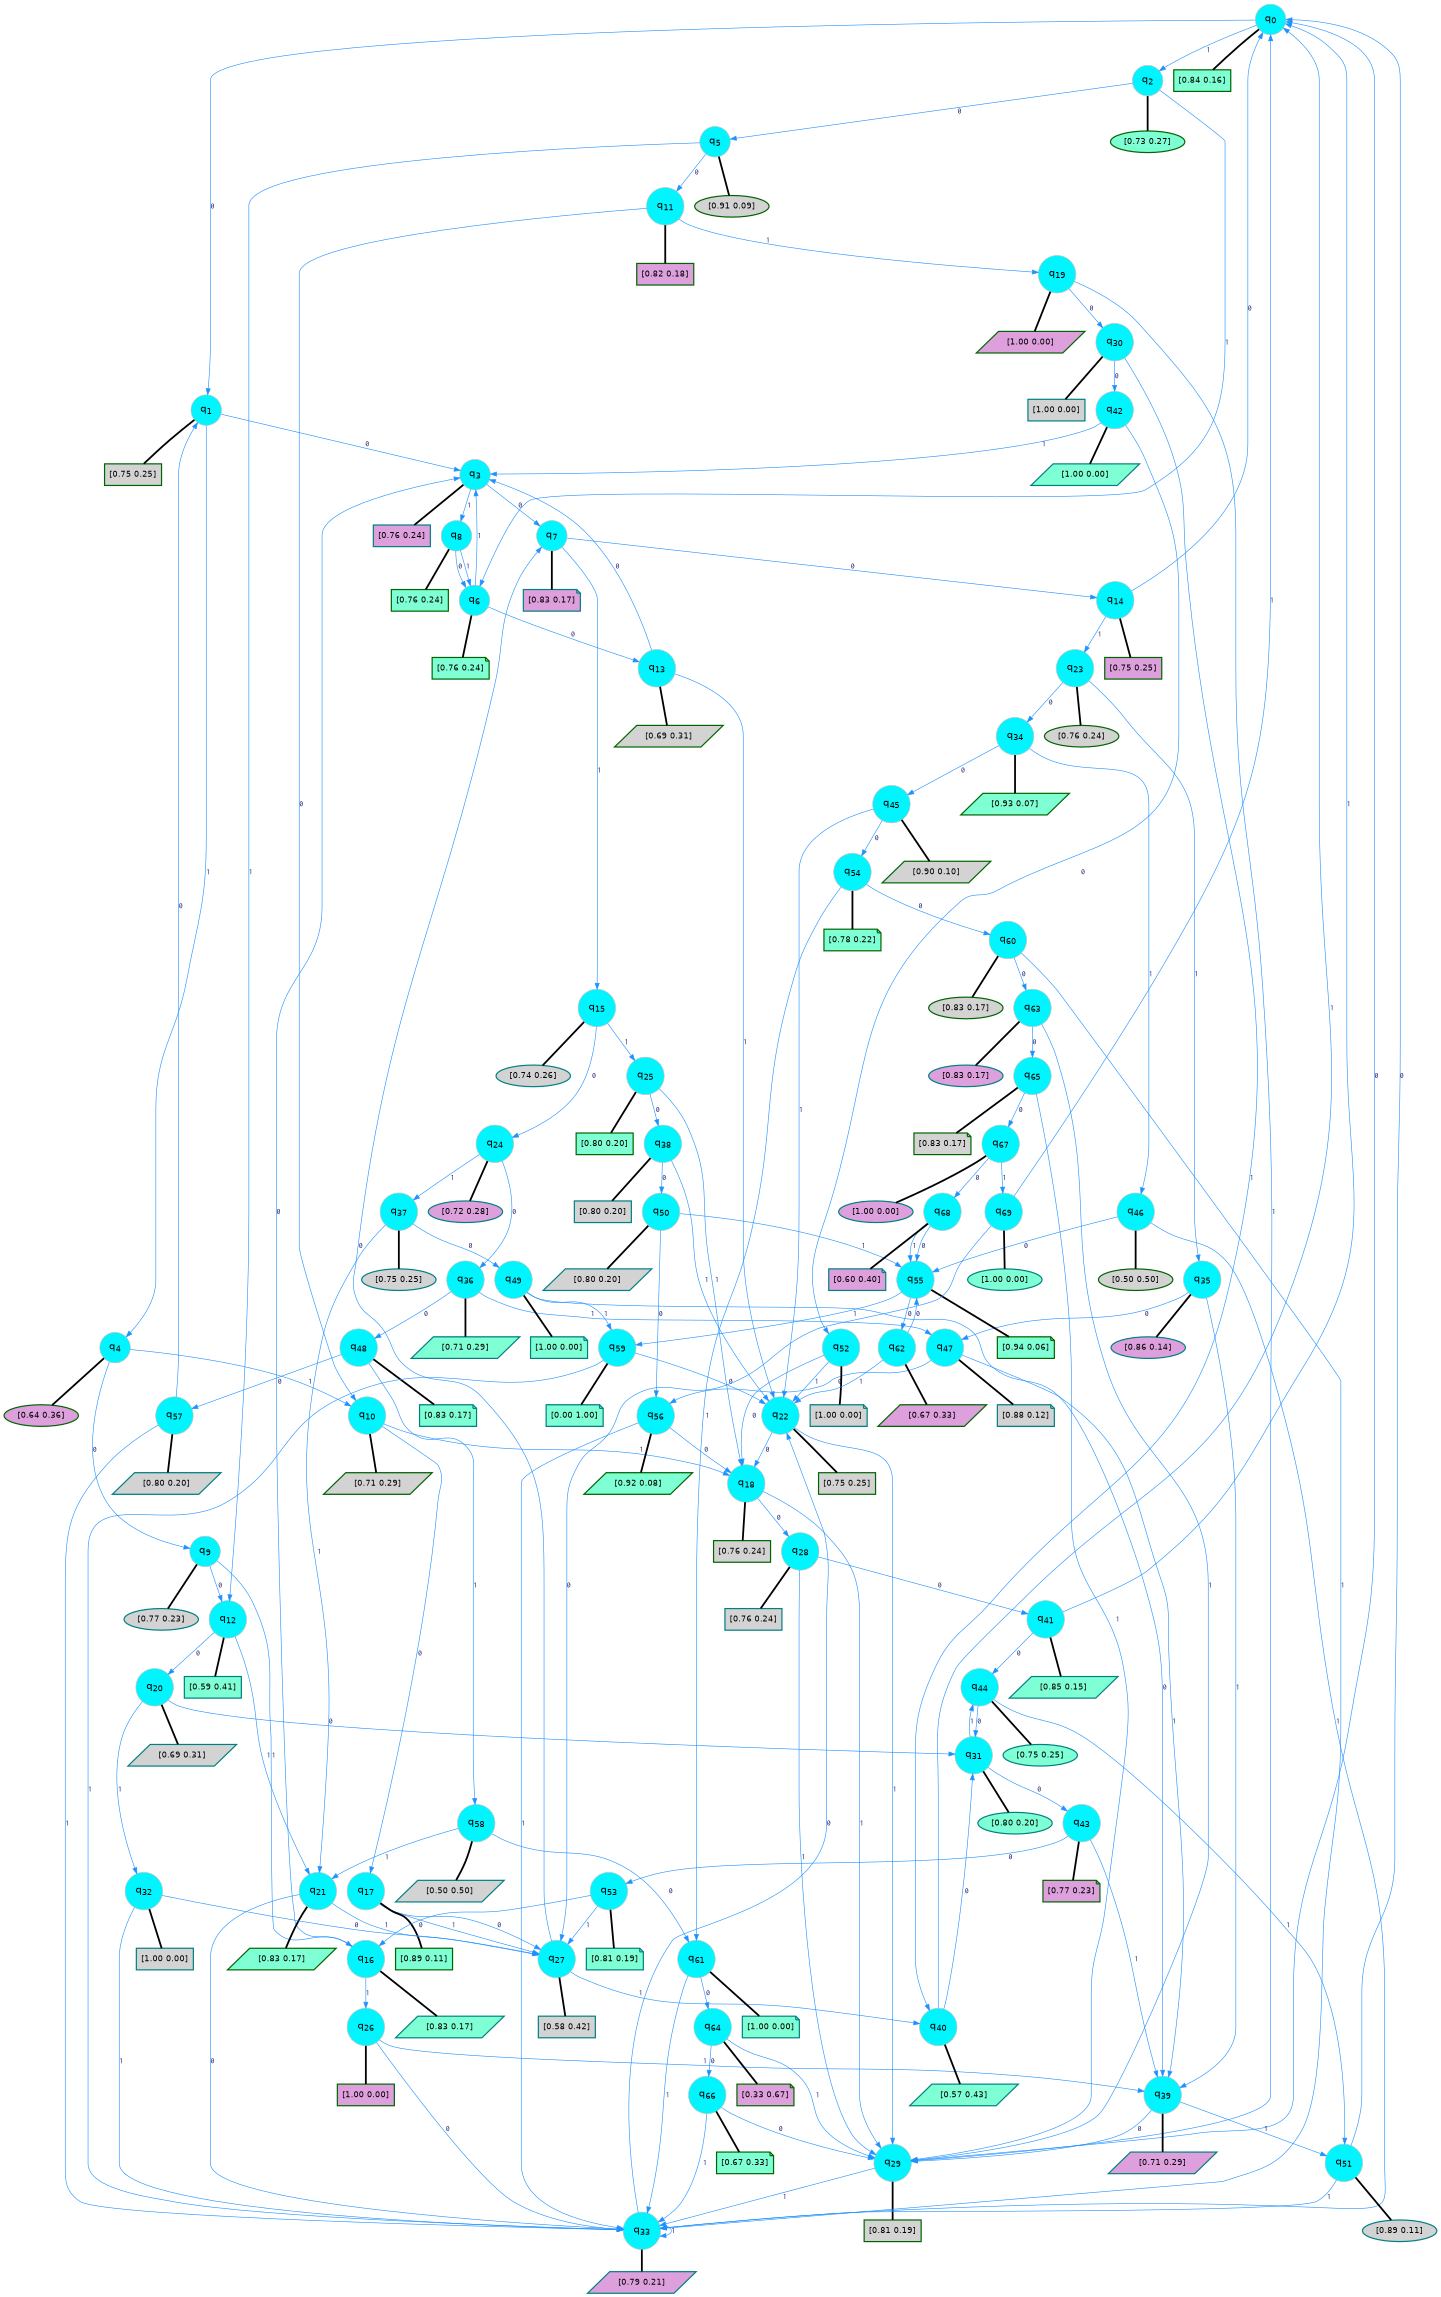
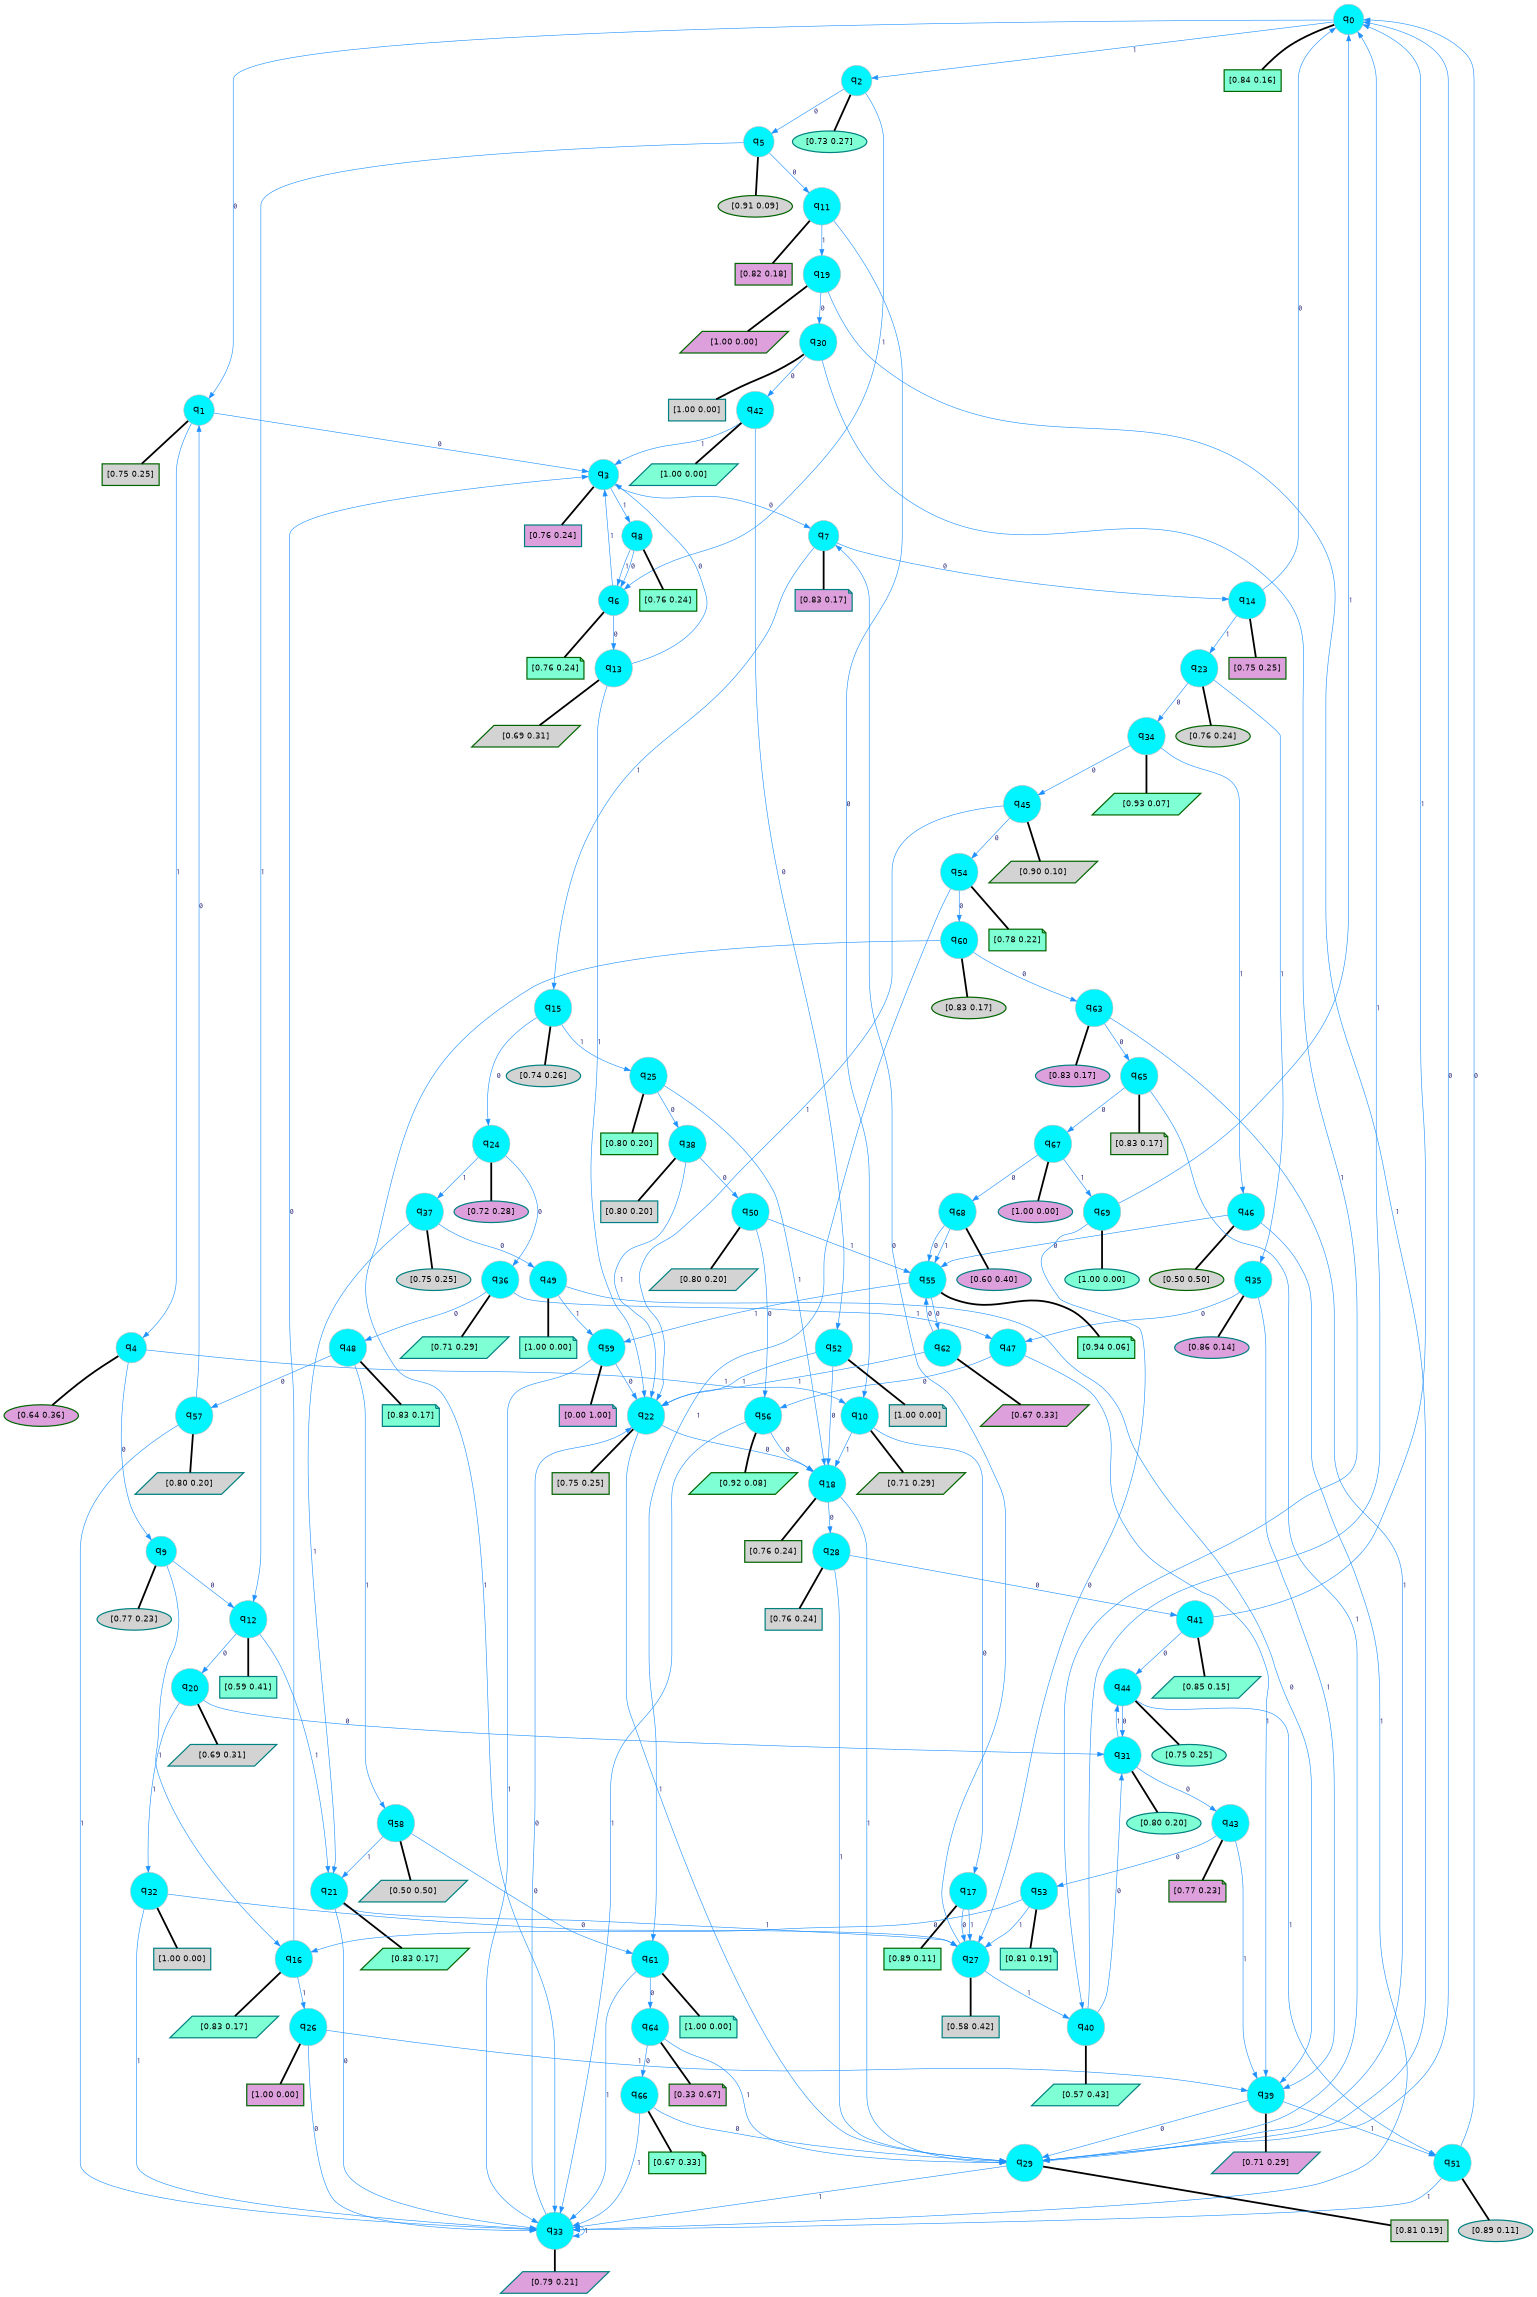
node "[0.73 0.27]": color darkgreen -> teal
node "[0.60 0.40]": shape note -> ellipse
node "[0.00 1.00]": fillcolor aquamarine -> plum
node "[0.88 0.12]": removed
